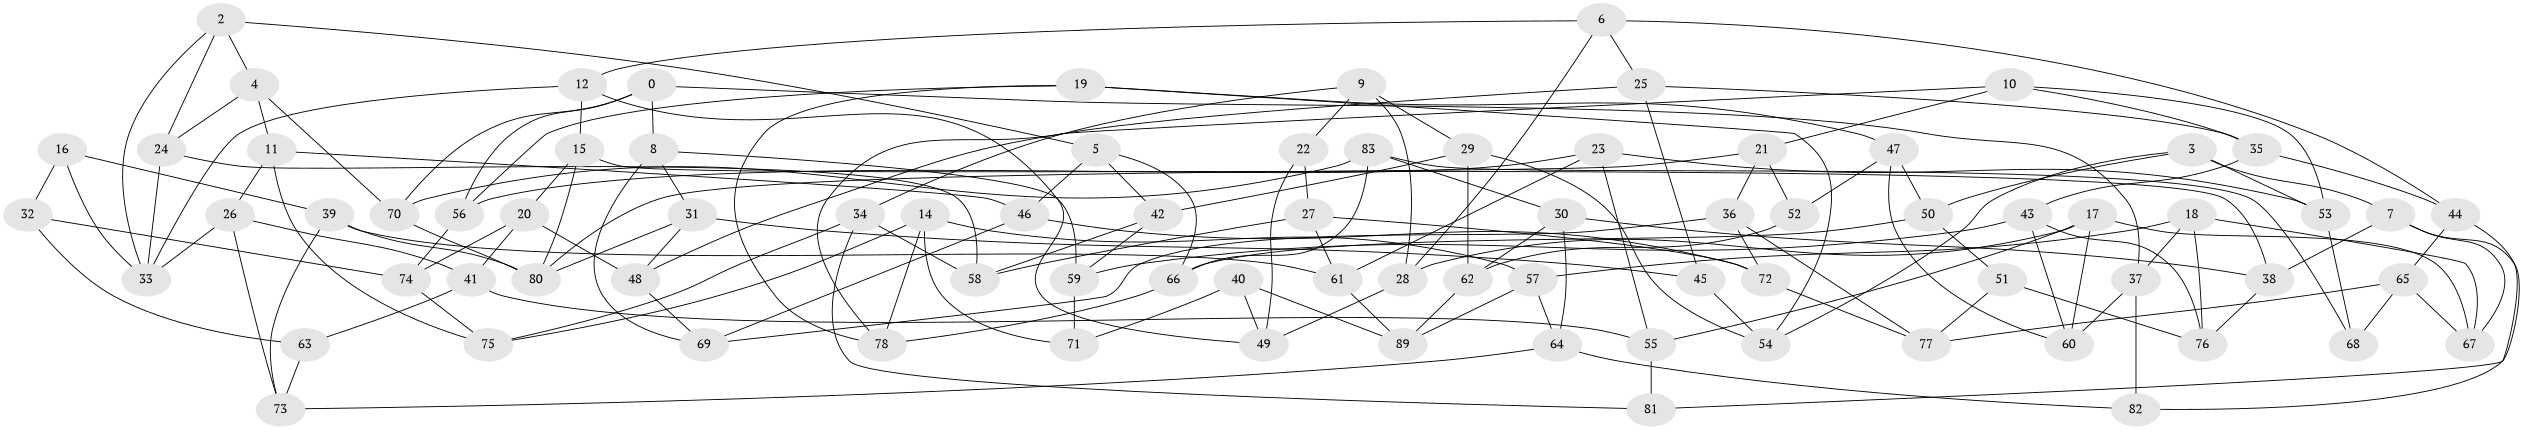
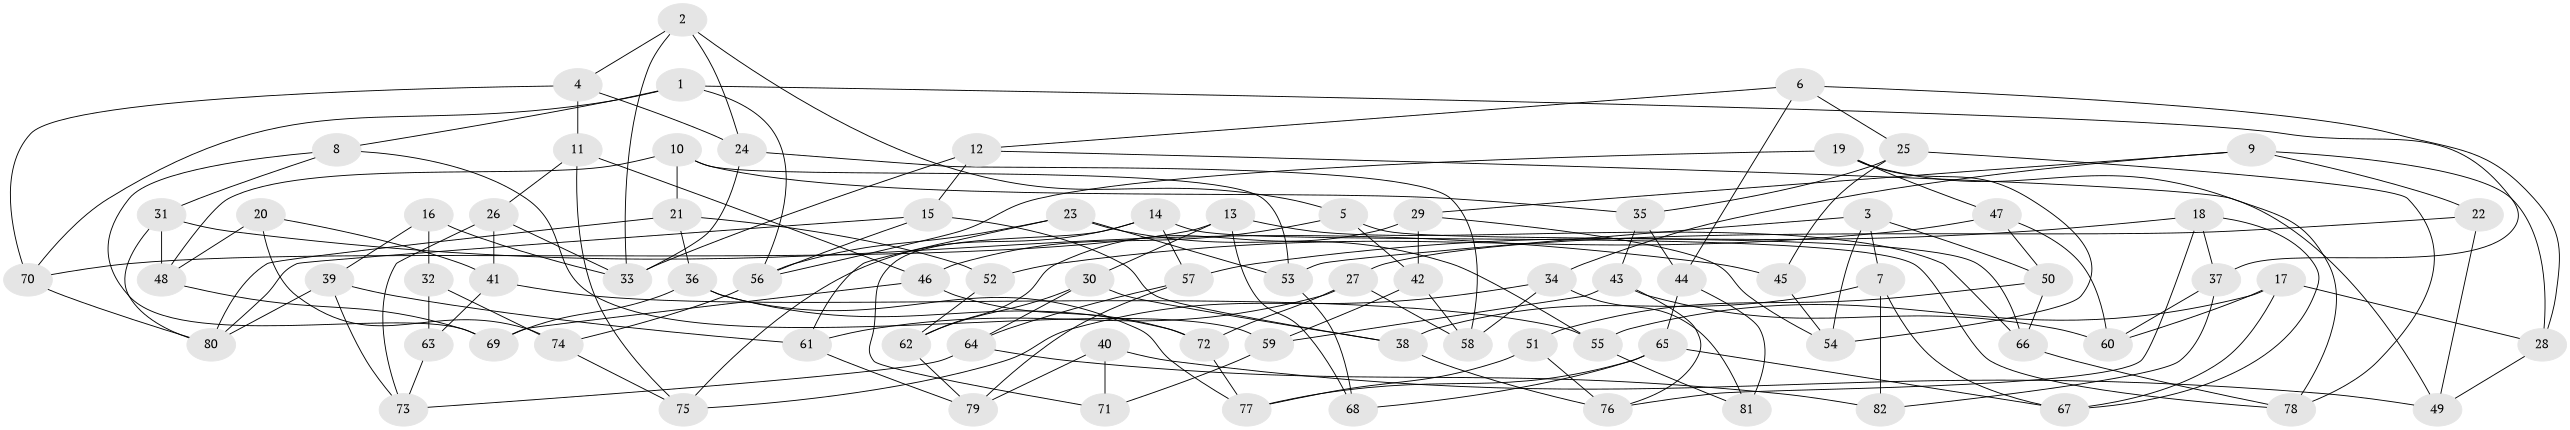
node "0": label "0" -> "1"
node "83": label "83" -> "13"
edge "15" -- "20": now "15" -- "56"
node "89": label "89" -> "79"
